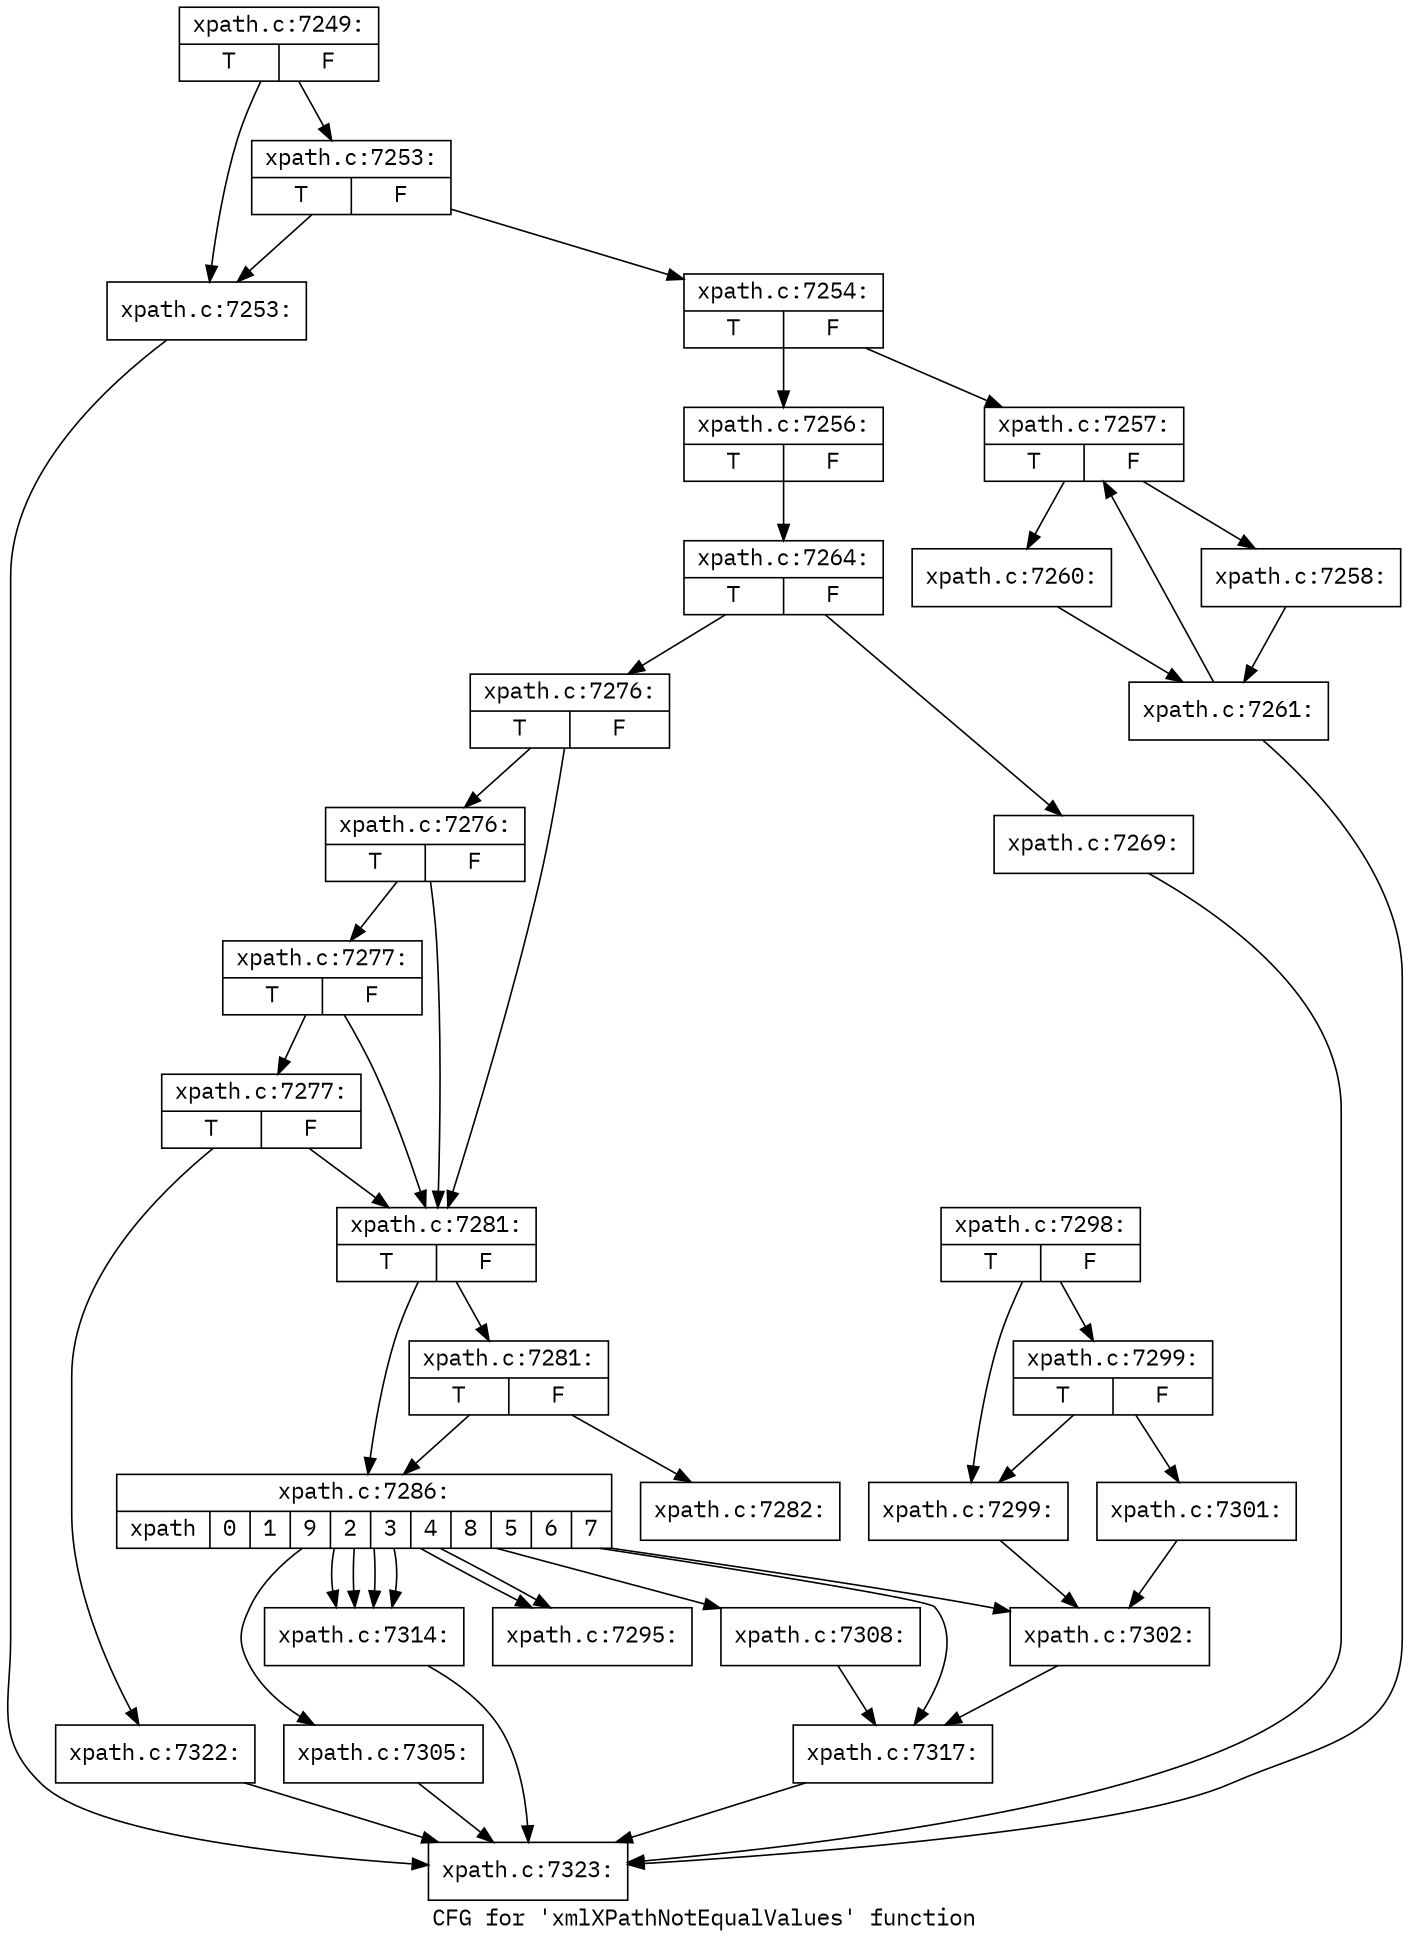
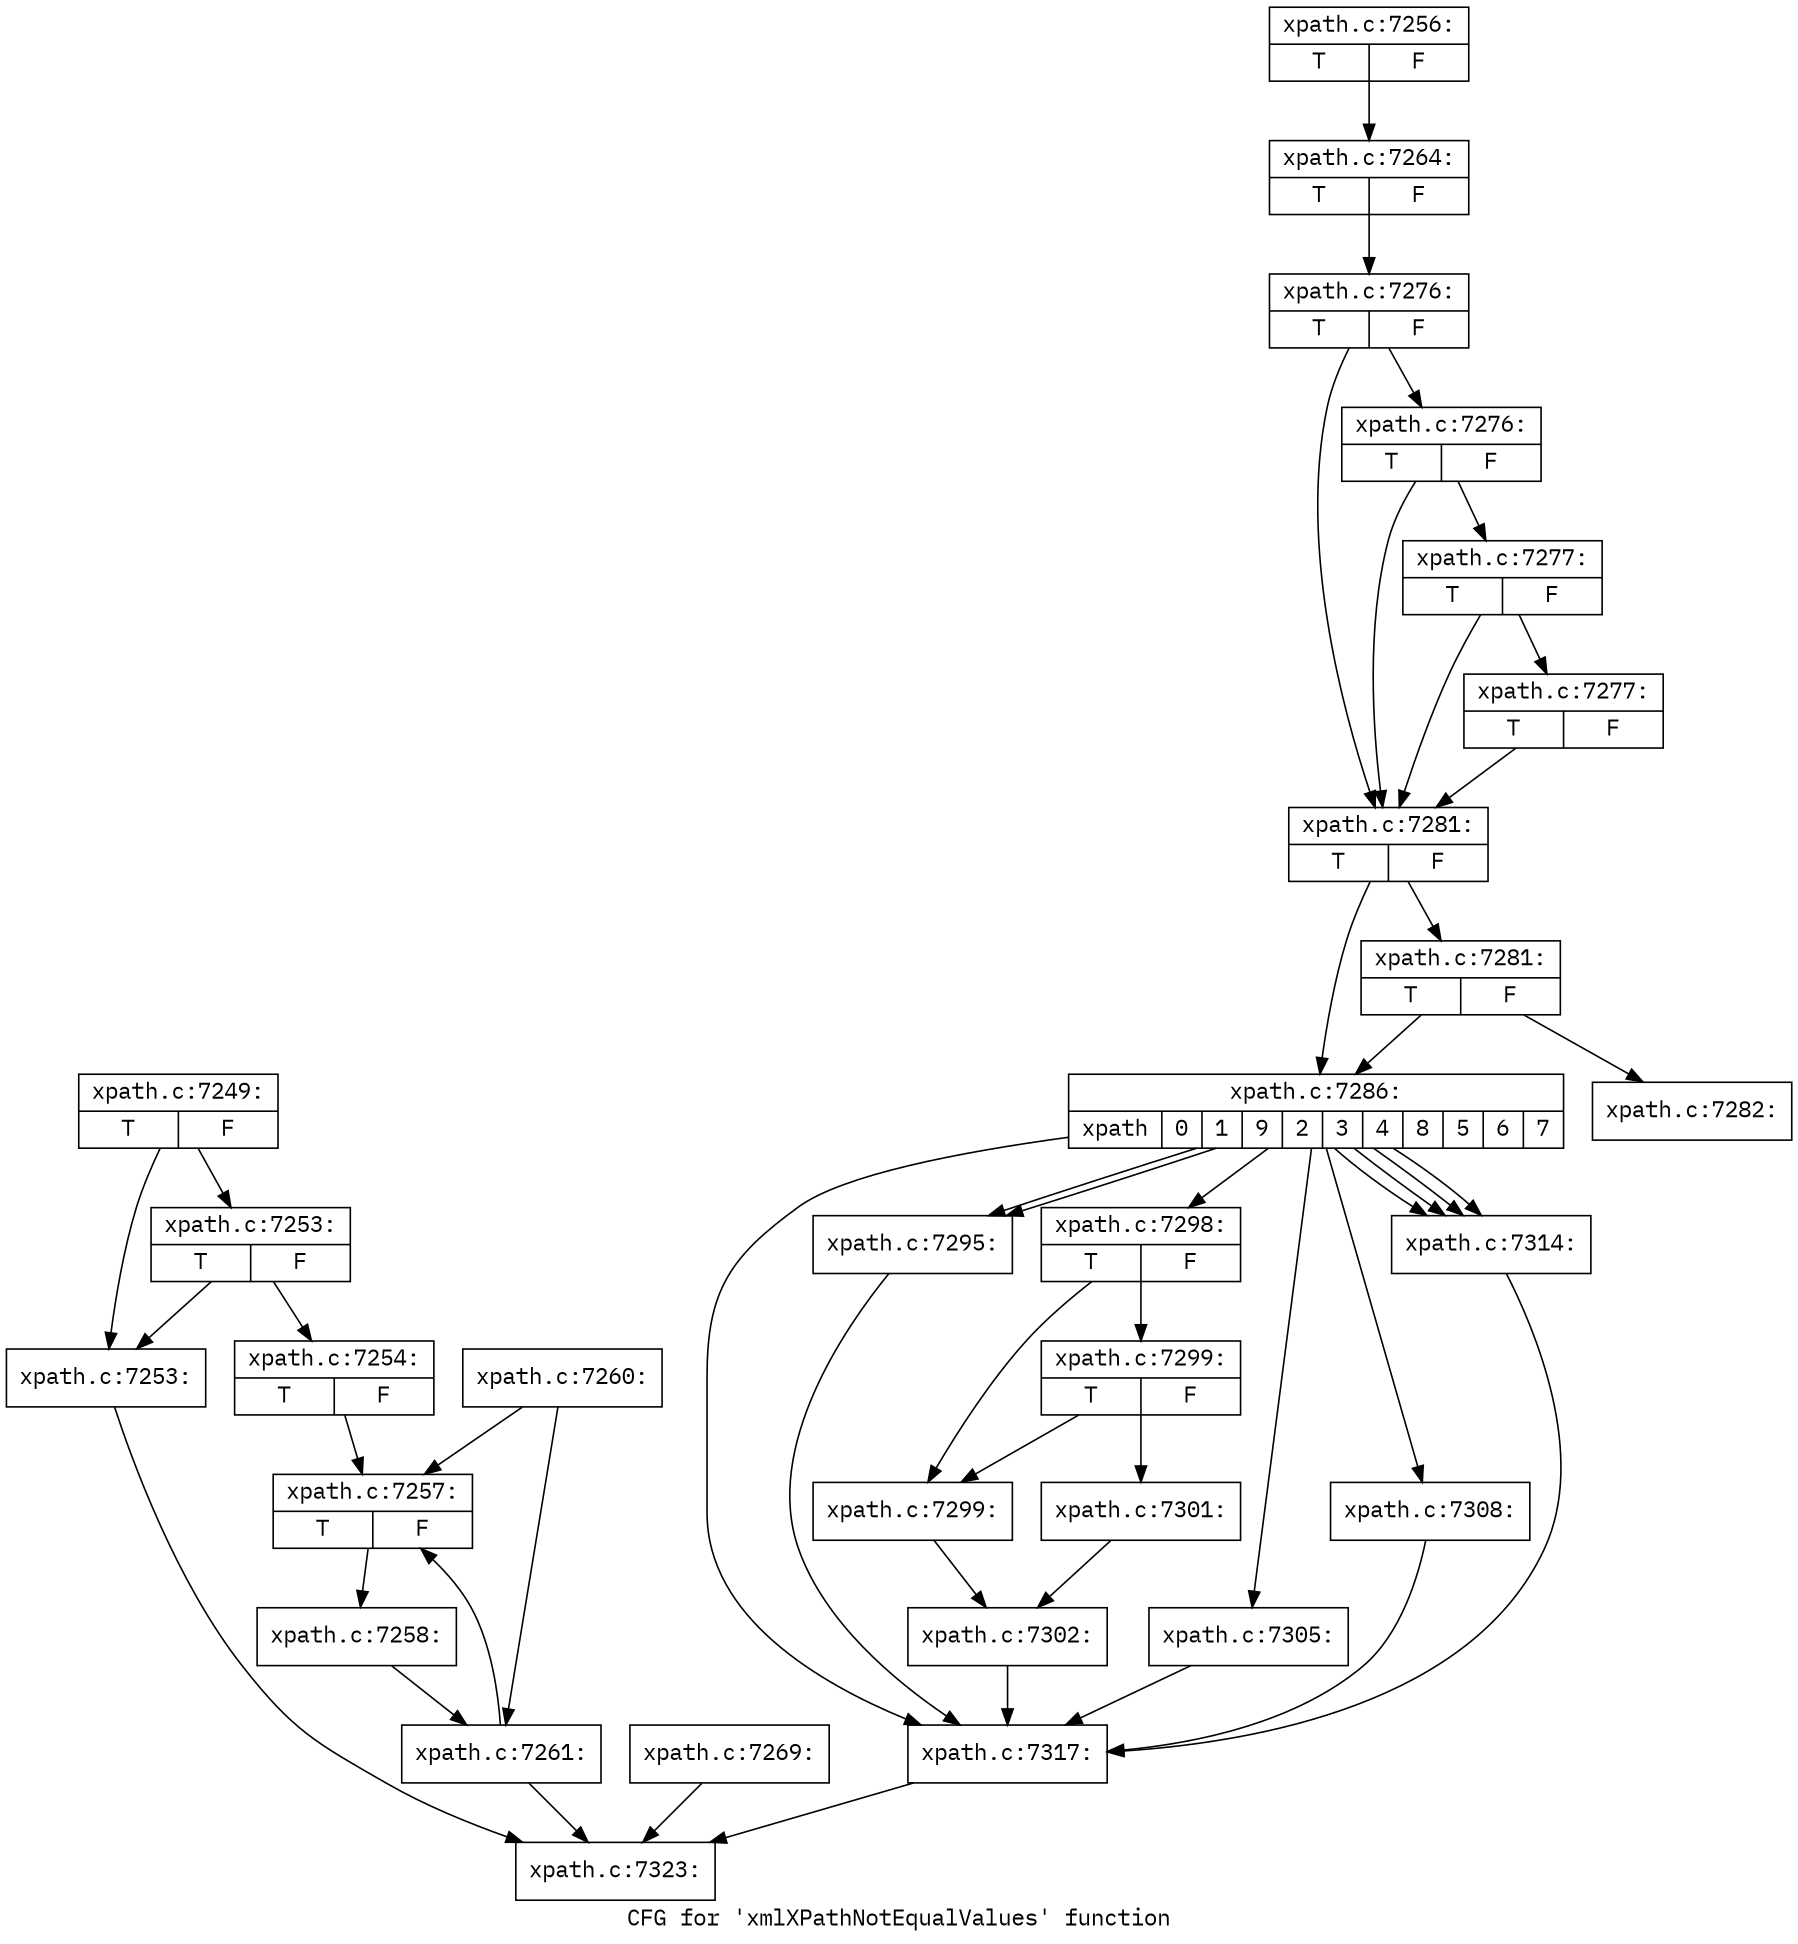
edge "xpath.c:7254:" -> "xpath.c:7256:": removed
edge "xpath.c:7257:" -> "xpath.c:7260:": reversed
edge "xpath.c:7264:" -> "xpath.c:7269:": removed
edge "xpath.c:7295:" -> "xpath.c:7317:": added
edge "xpath.c:7286:" -> "xpath.c:7302:": now "xpath.c:7286:" -> "xpath.c:7298:"
edge "xpath.c:7314:" -> "xpath.c:7323:": now "xpath.c:7314:" -> "xpath.c:7317:"
node "xpath.c:7322:": removed
edge "xpath.c:7305:" -> "xpath.c:7323:": now "xpath.c:7305:" -> "xpath.c:7317:"
